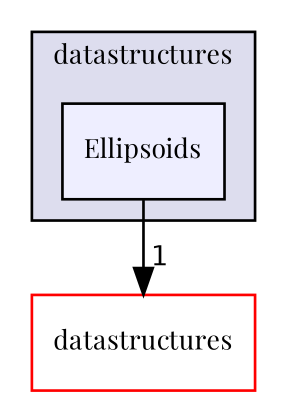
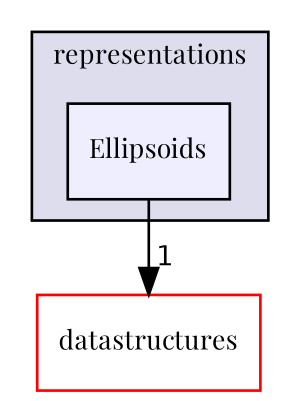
cluster "datastructures": label "datastructures" -> "representations"
